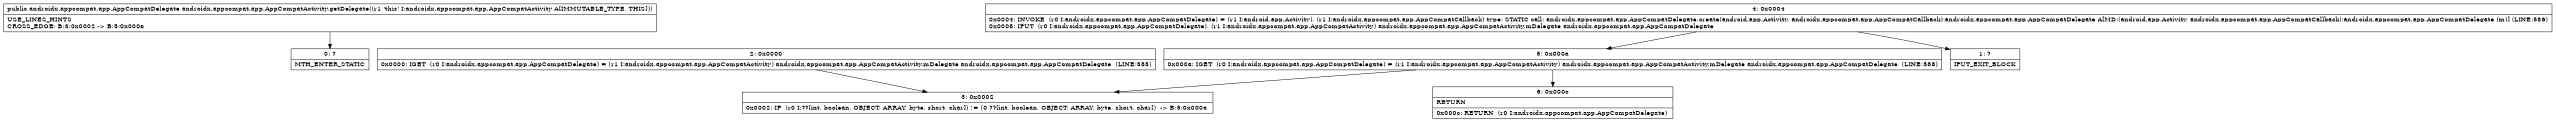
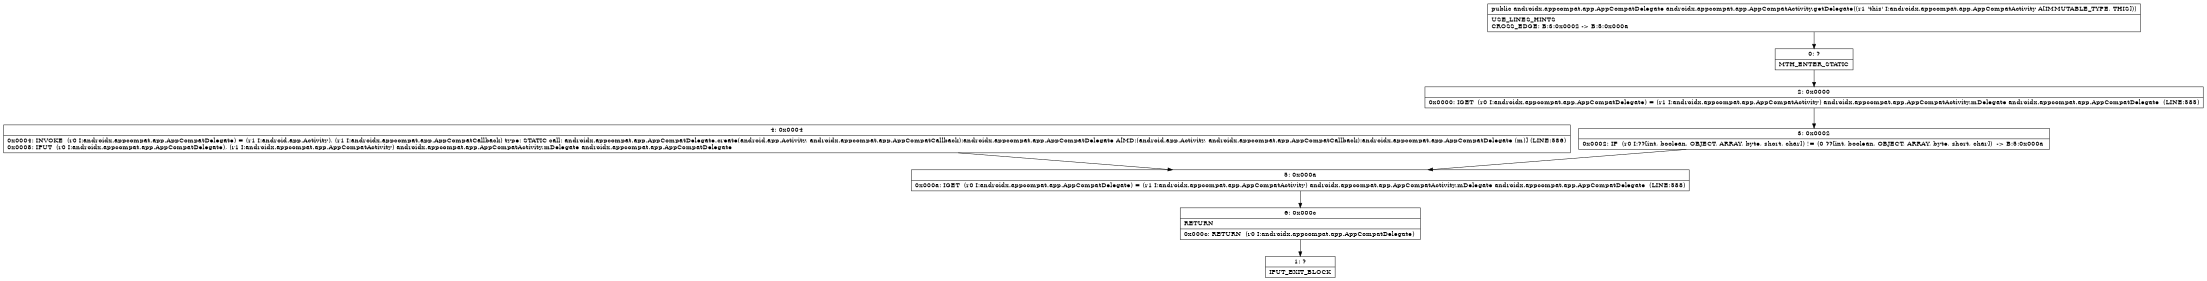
edge "4: 0x0004" -> "1: ?": now "6: 0x000c" -> "1: ?"
edge "0: ?" -> "2: 0x0000": added
edge "5: 0x000a" -> "3: 0x0002": reversed
